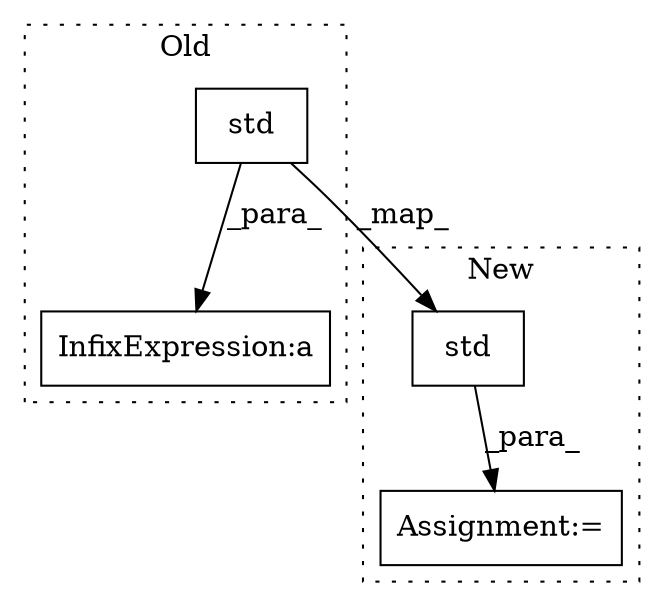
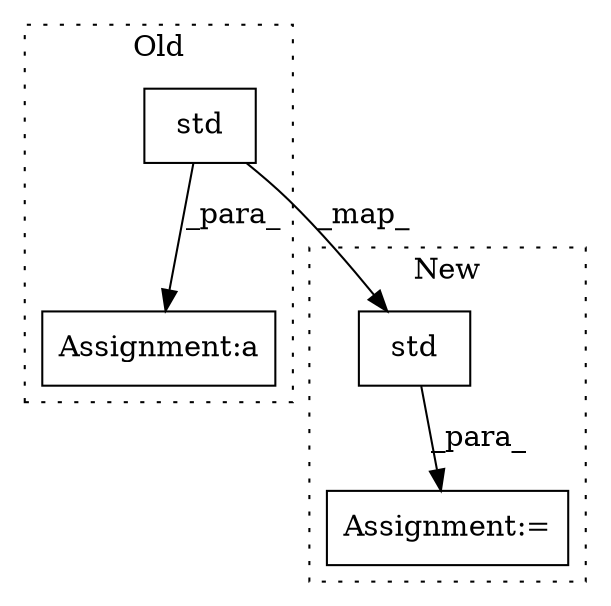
node "InfixExpression:a": label "InfixExpression:a" -> "Assignment:a"
